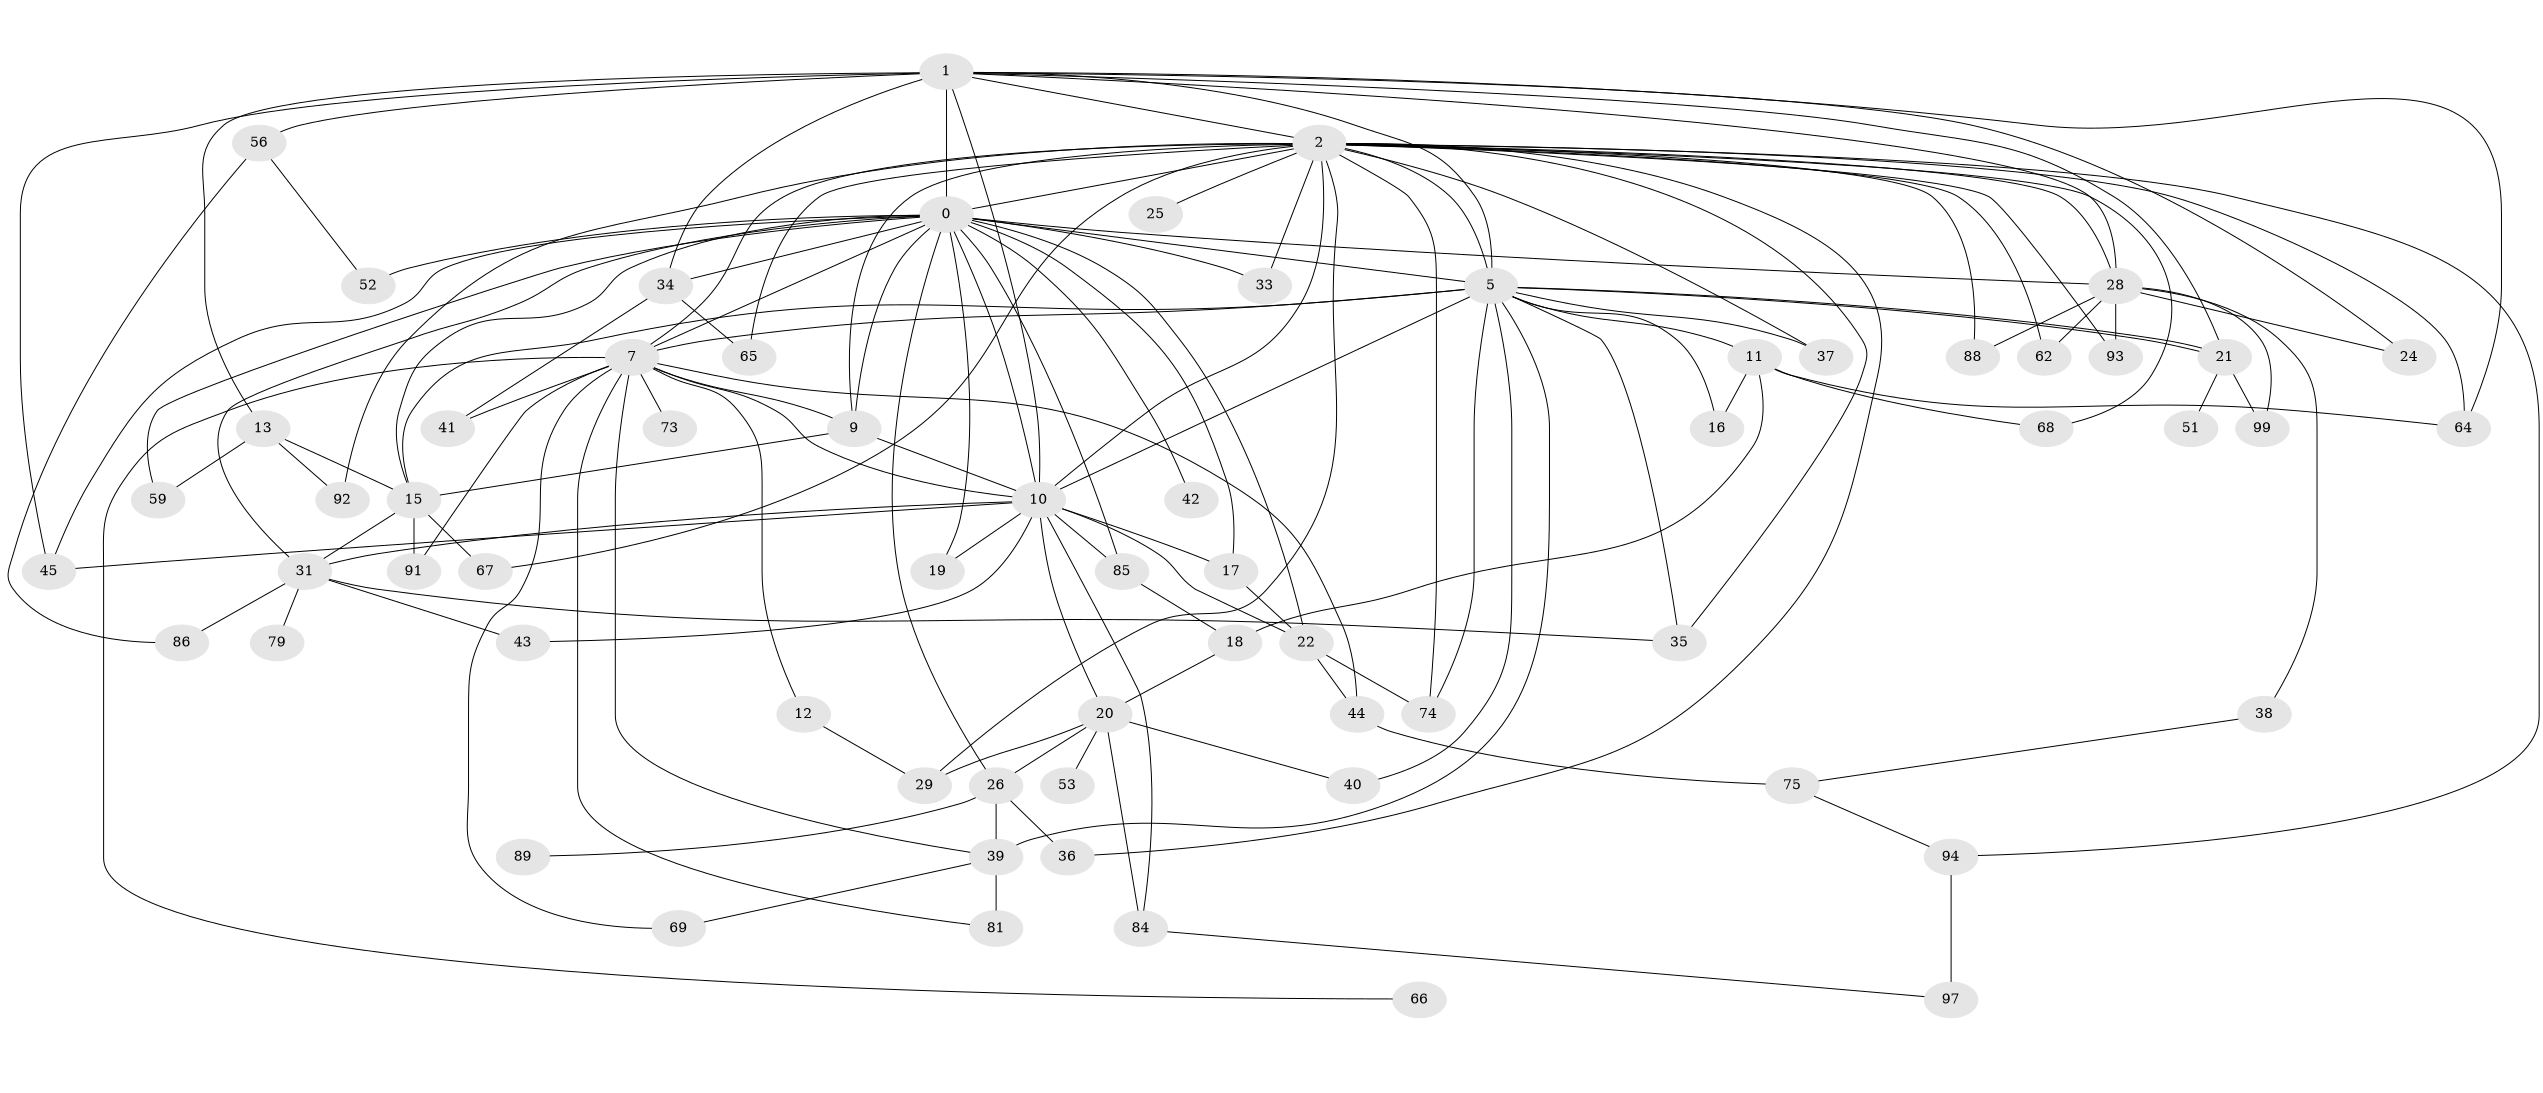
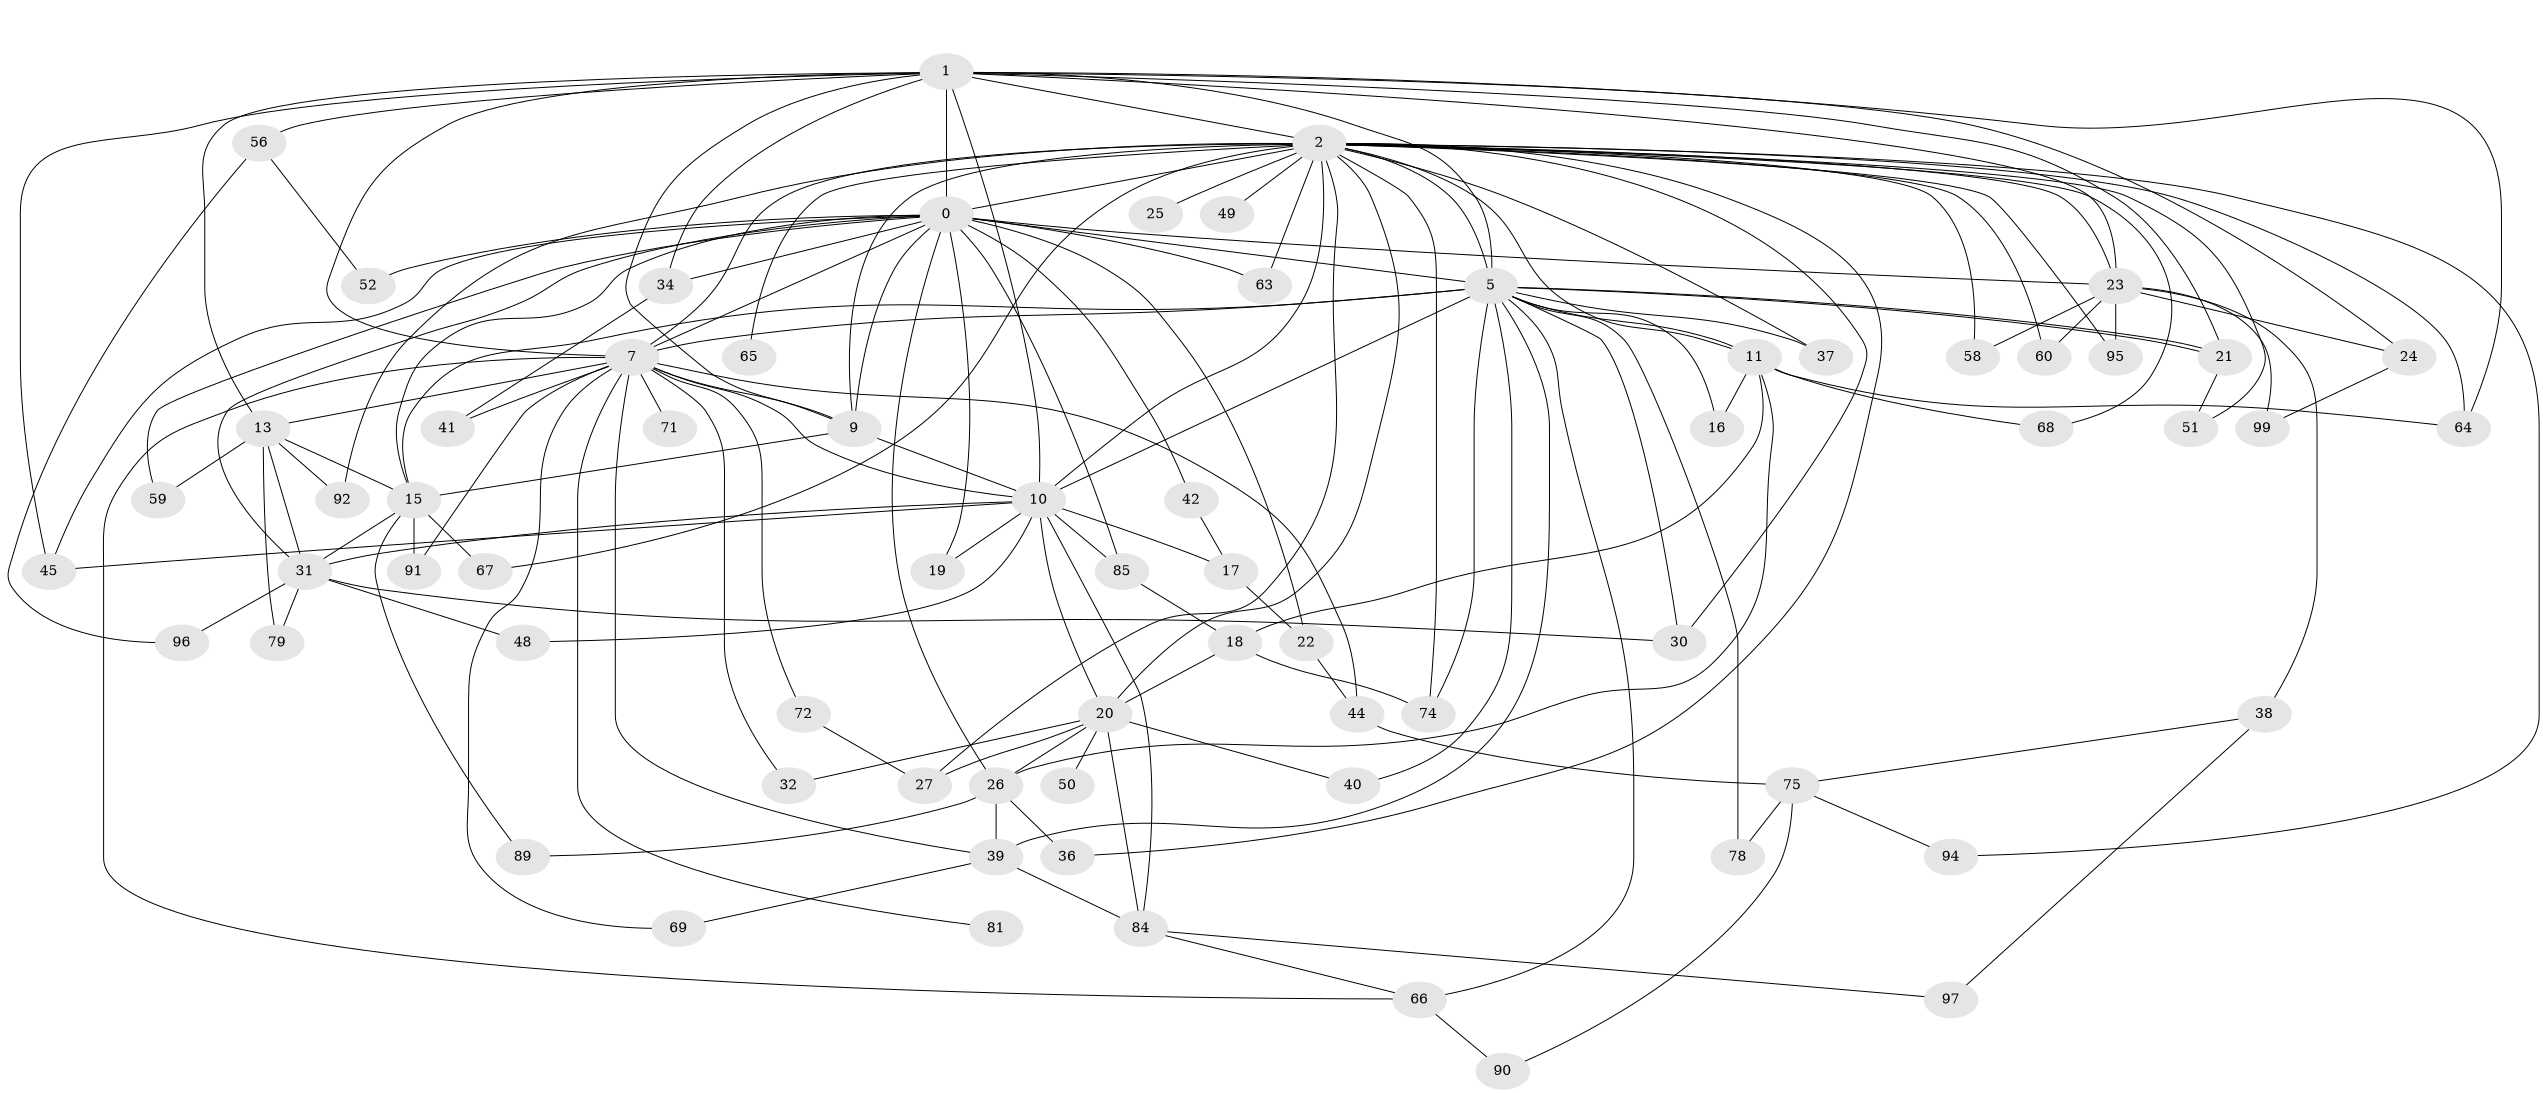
edge "1" -- "7": added
edge "2" -- "51": added
edge "1" -- "9": added
node "49": added
edge "2" -- "11": added
node "33": label "33" -> "63"
node "28": label "28" -> "23"
edge "34" -- "65": removed
edge "0" -- "17": now "42" -- "17"
edge "0" -- "10": removed
node "88": label "88" -> "58"
node "62": label "62" -> "60"
node "93": label "93" -> "95"
edge "7" -- "13": added
edge "21" -- "99": now "24" -- "99"
node "73": label "73" -> "71"
edge "2" -- "20": added
edge "13" -- "31": added
edge "13" -- "79": added
edge "10" -- "22": removed
node "86": label "86" -> "96"
node "43": label "43" -> "48"
node "35": label "35" -> "30"
edge "5" -- "66": added
edge "22" -- "74": now "18" -- "74"
edge "15" -- "89": added
node "12": label "12" -> "72"
edge "11" -- "26": added
node "32": added
node "29": label "29" -> "27"
node "53": label "53" -> "50"
node "78": added
edge "39" -- "81": now "39" -- "84"
edge "94" -- "97": now "38" -- "97"
edge "84" -- "66": added
node "90": added
